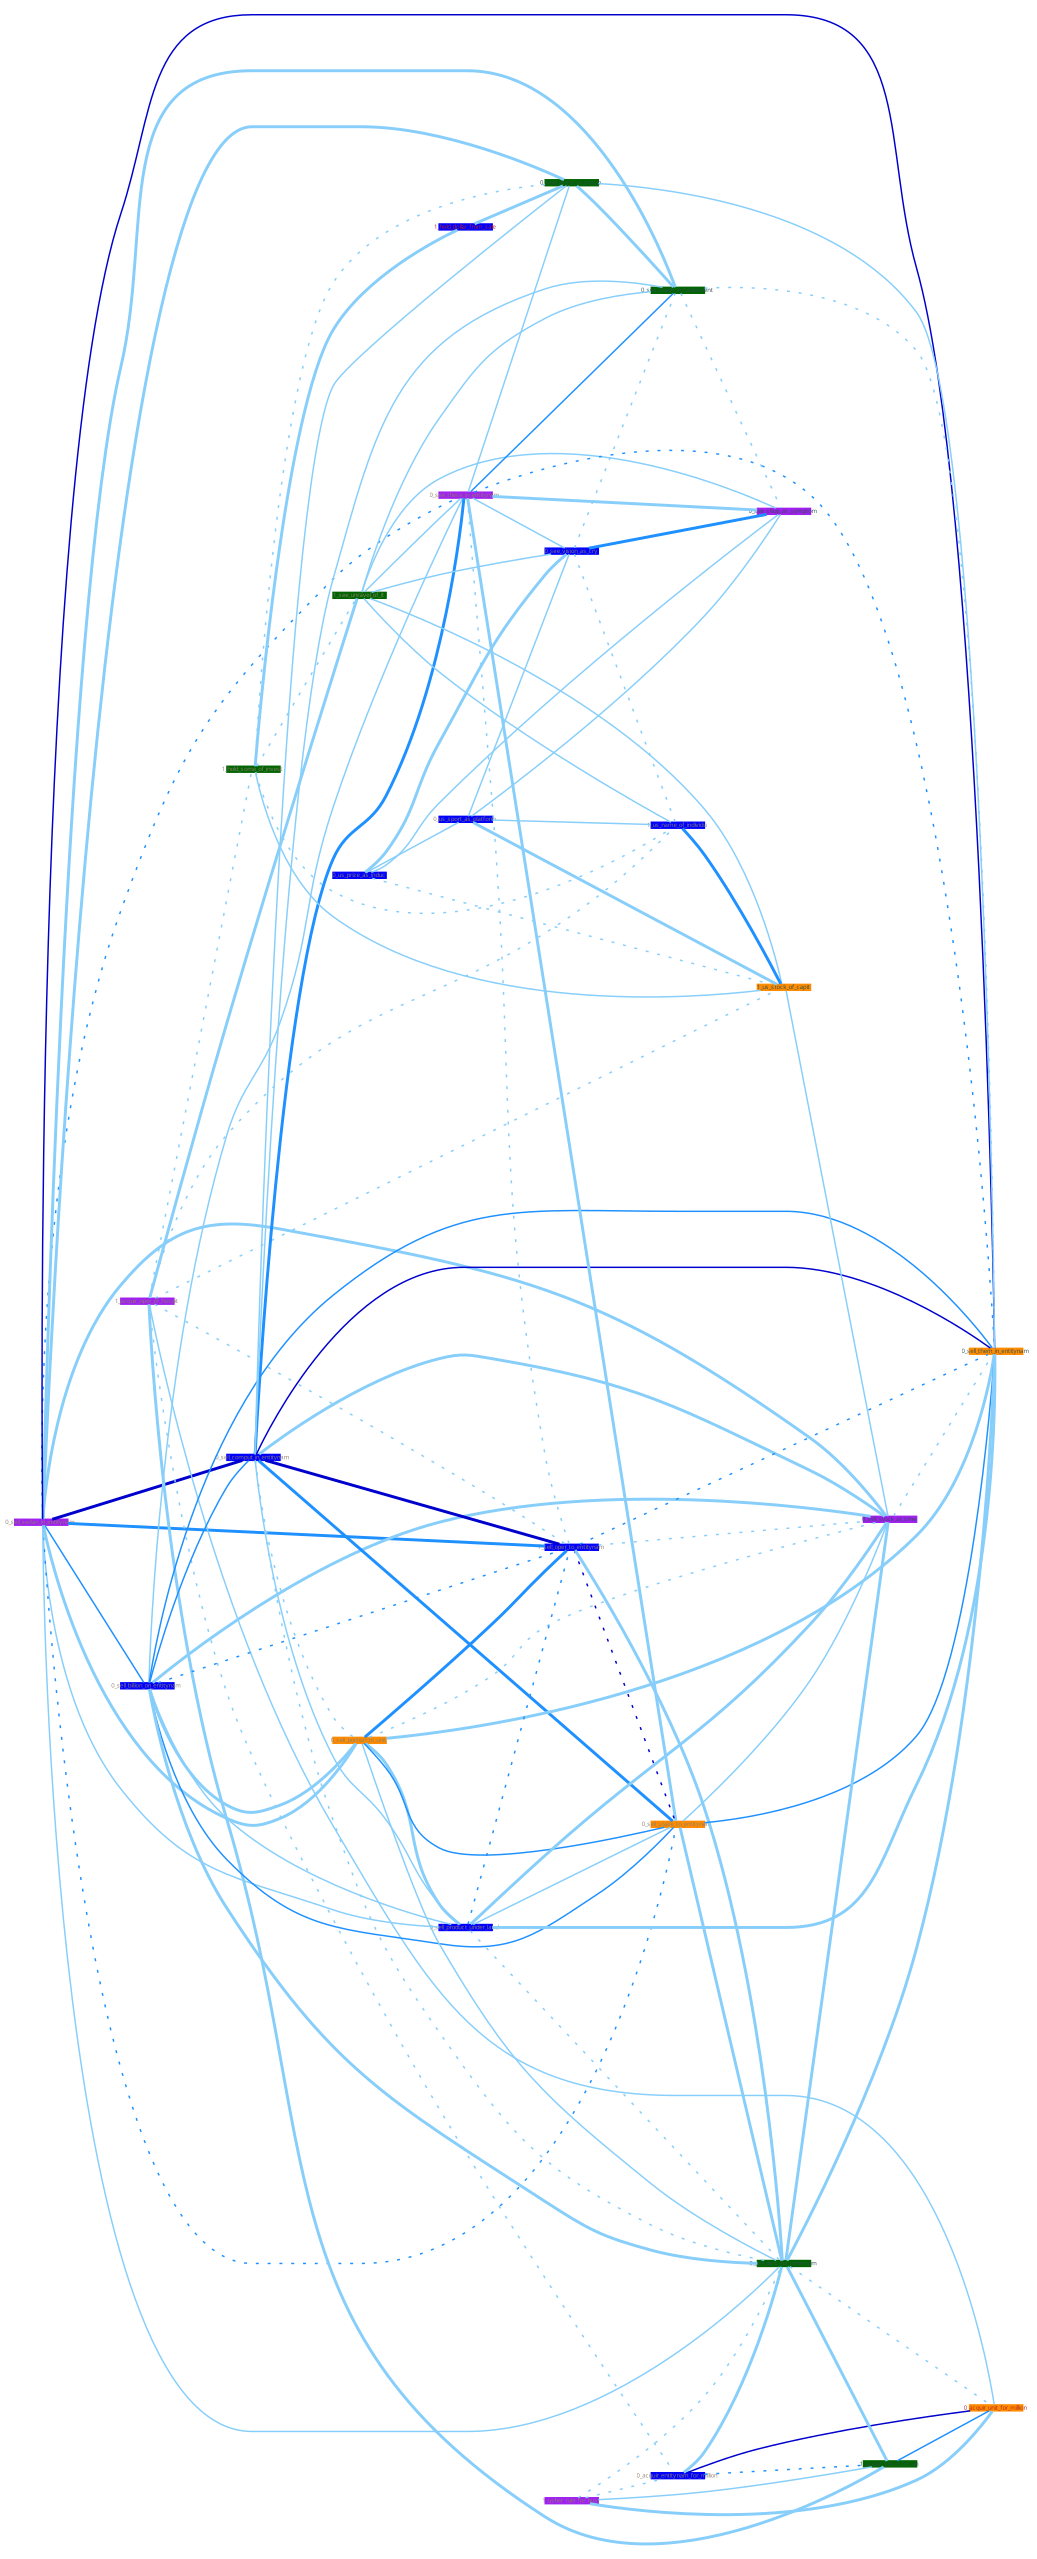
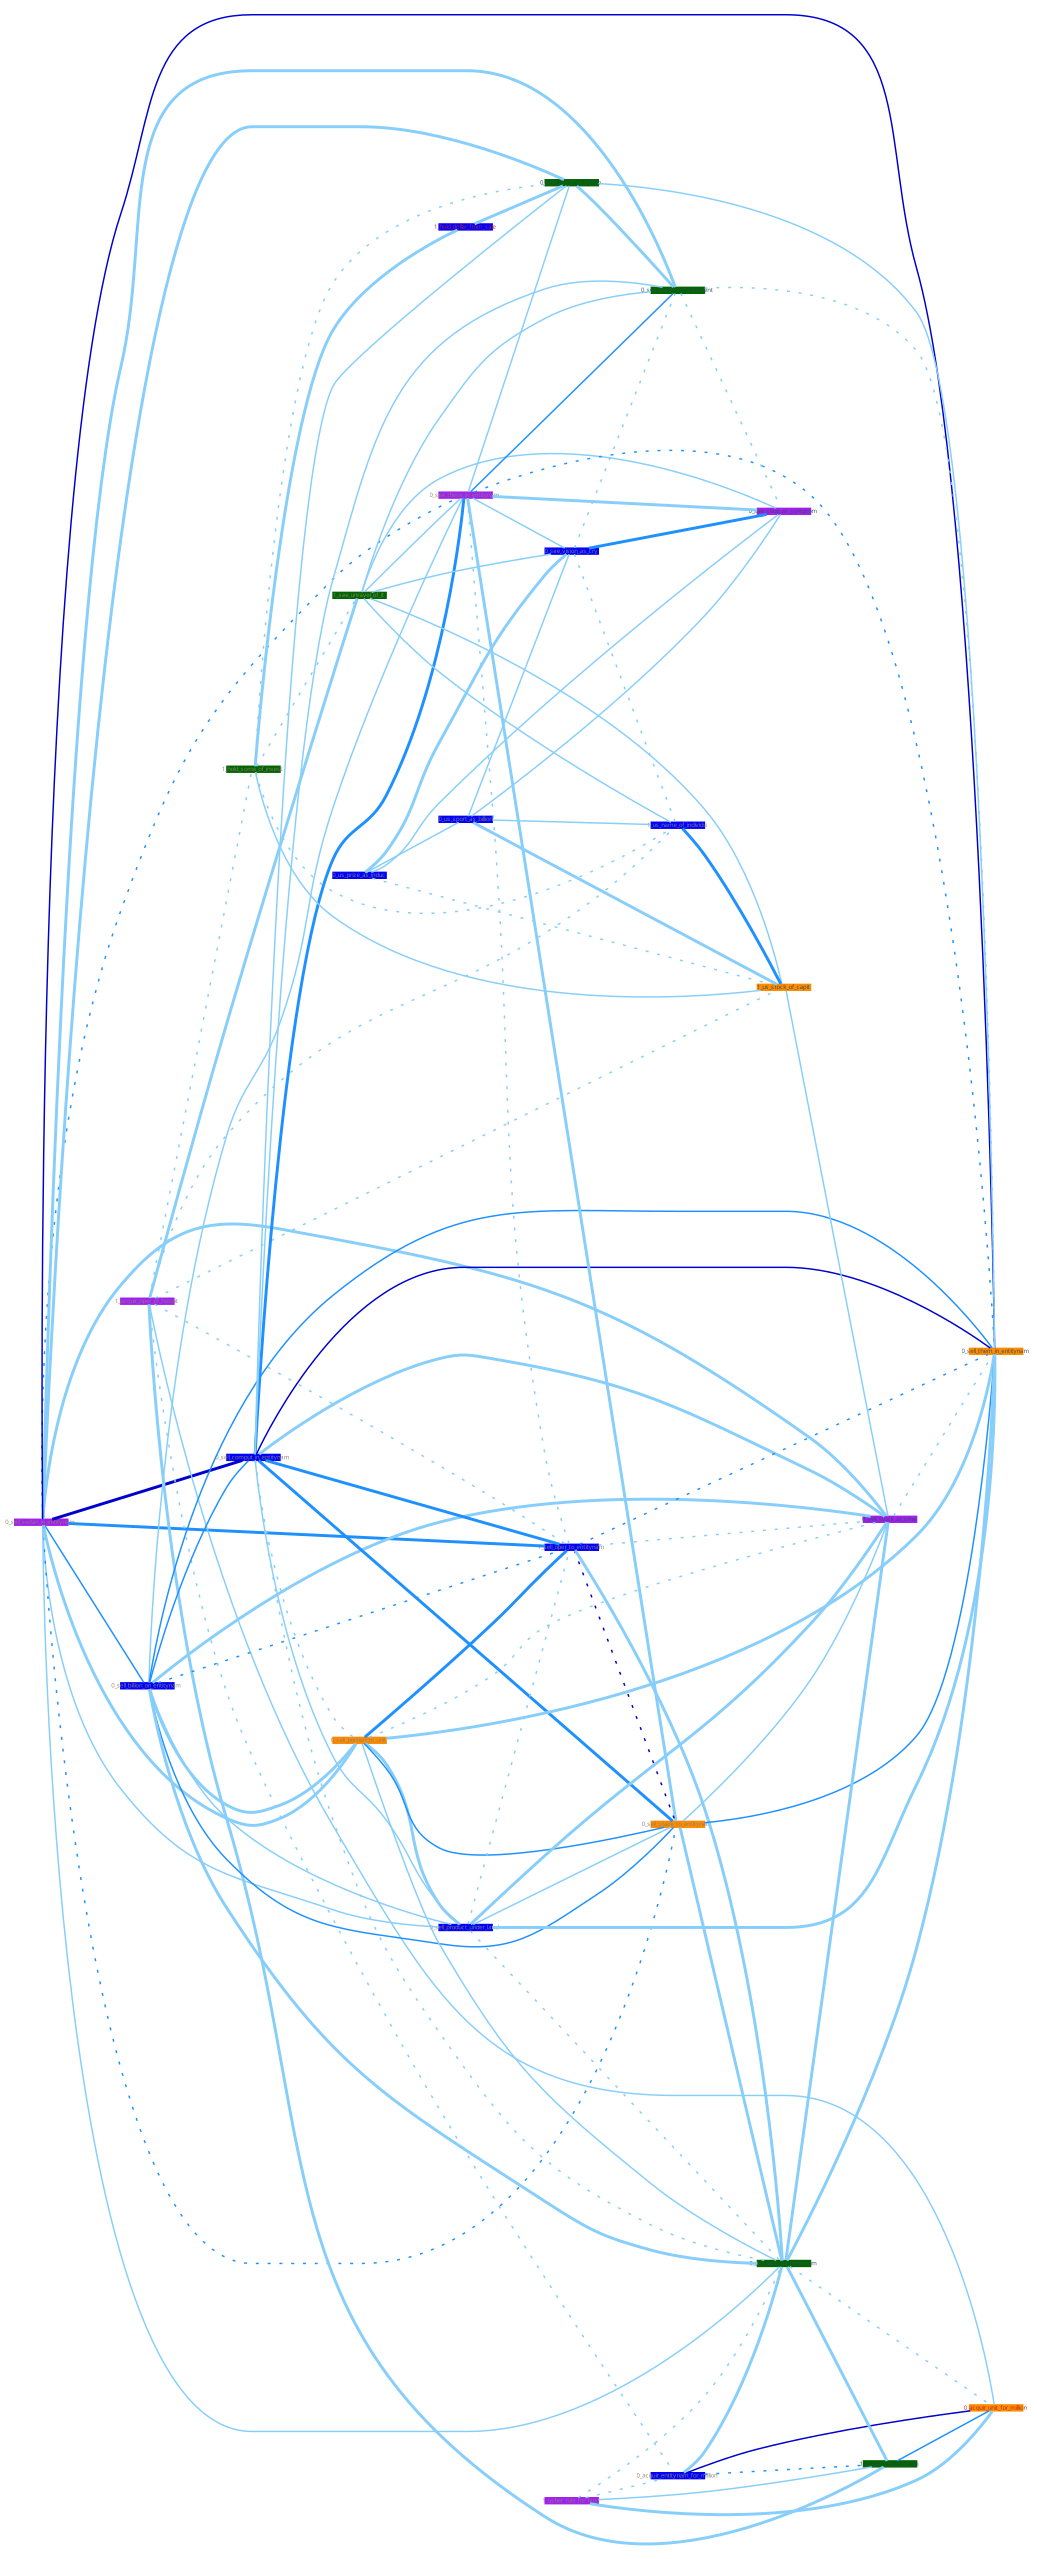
node "0_us_sport_as_platform": label "0_us_sport_as_platform" -> "0_us_sport_as_billion"
edge "0_sell_comput_in_entitynam" -- "7_sell_oper_to_entitynam": color #0000cd -> #1e90ff
edge "7_sell_oper_to_entitynam" -- "0_sell_product_under_label": color #1e90ff -> #87cefa
